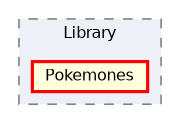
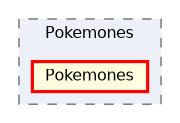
cluster "Library": label "Library" -> "Pokemones"
